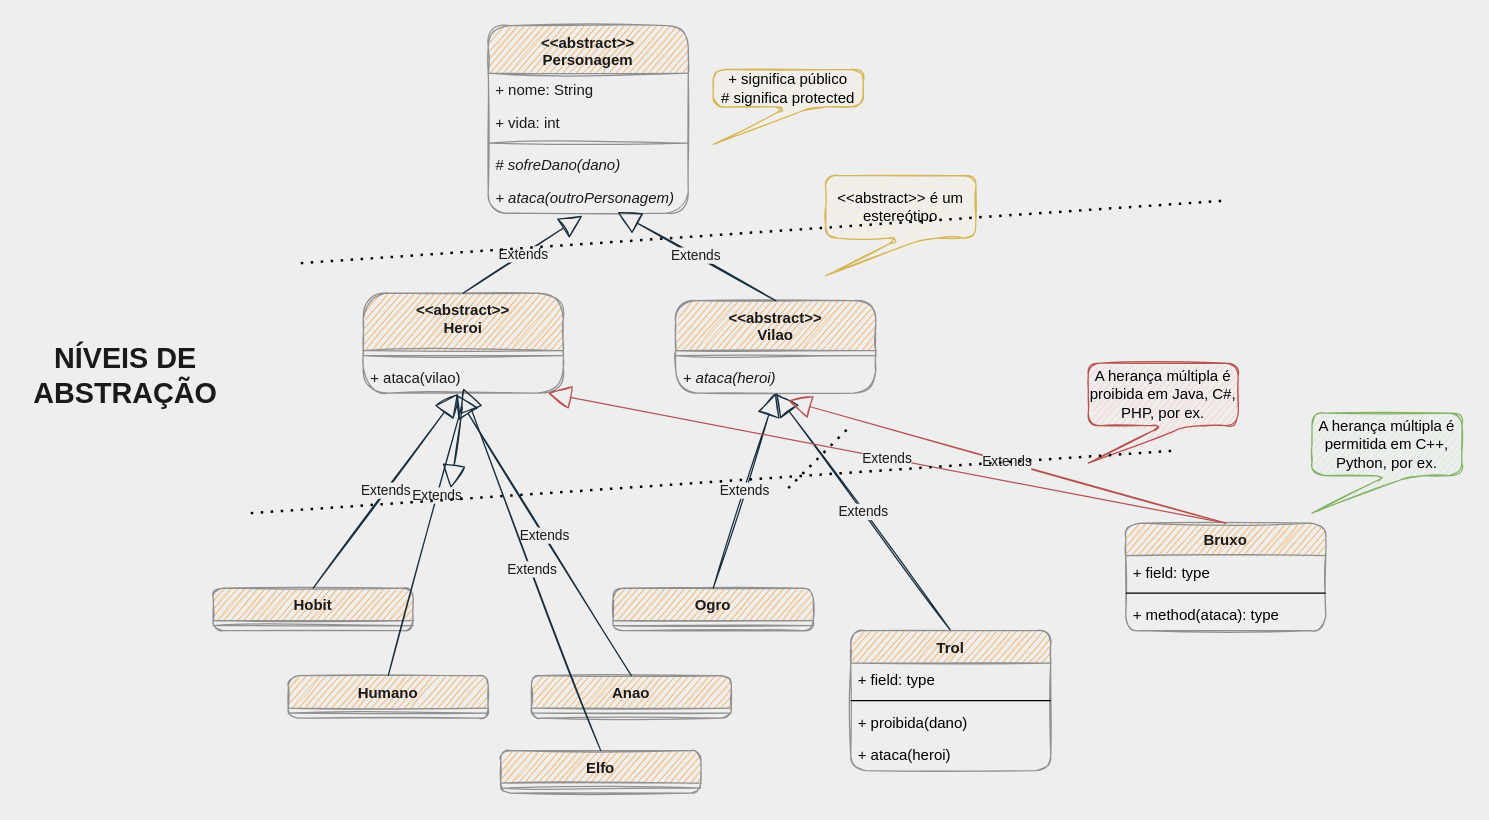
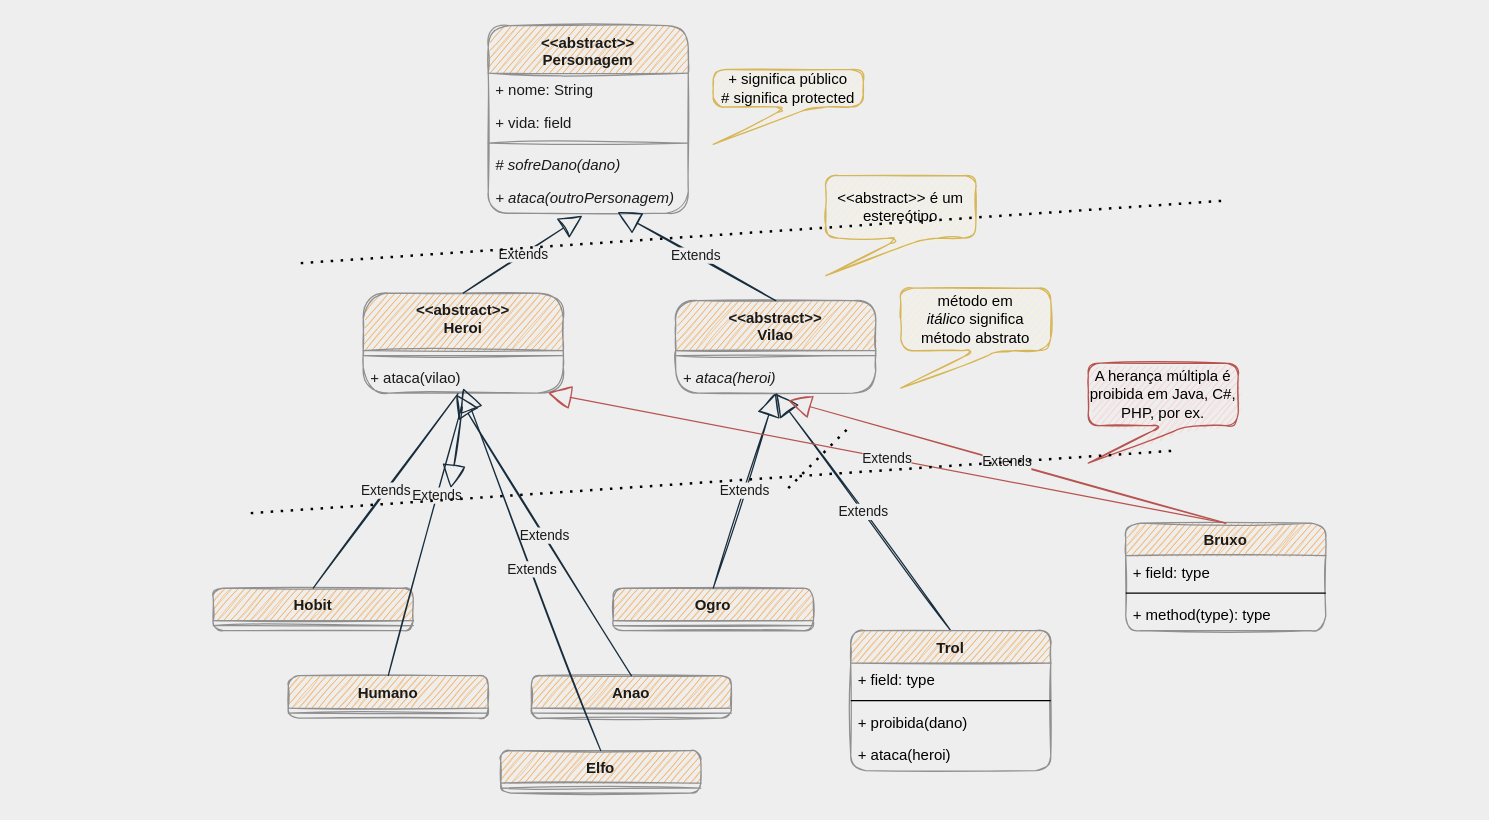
node "+ vida: int": label "+ vida: int" -> "+ vida: field"
node "método em itálico significa método abstrato": added
node "NÍVEIS DE ABSTRAÇÃO": removed
edge "Hobit" -> "+ ataca(vilao)": arrowhead block -> none
node "A herança múltipla é permitida em C++, Python, por ex.": removed
node "+ method(ataca): type": label "+ method(ataca): type" -> "+ method(type): type"
